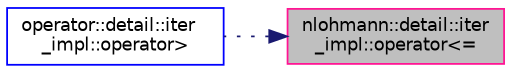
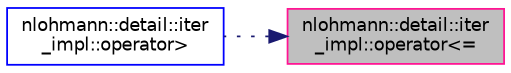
node "operator::detail::iter _impl::operator>": label "operator::detail::iter _impl::operator>" -> "nlohmann::detail::iter _impl::operator>"
